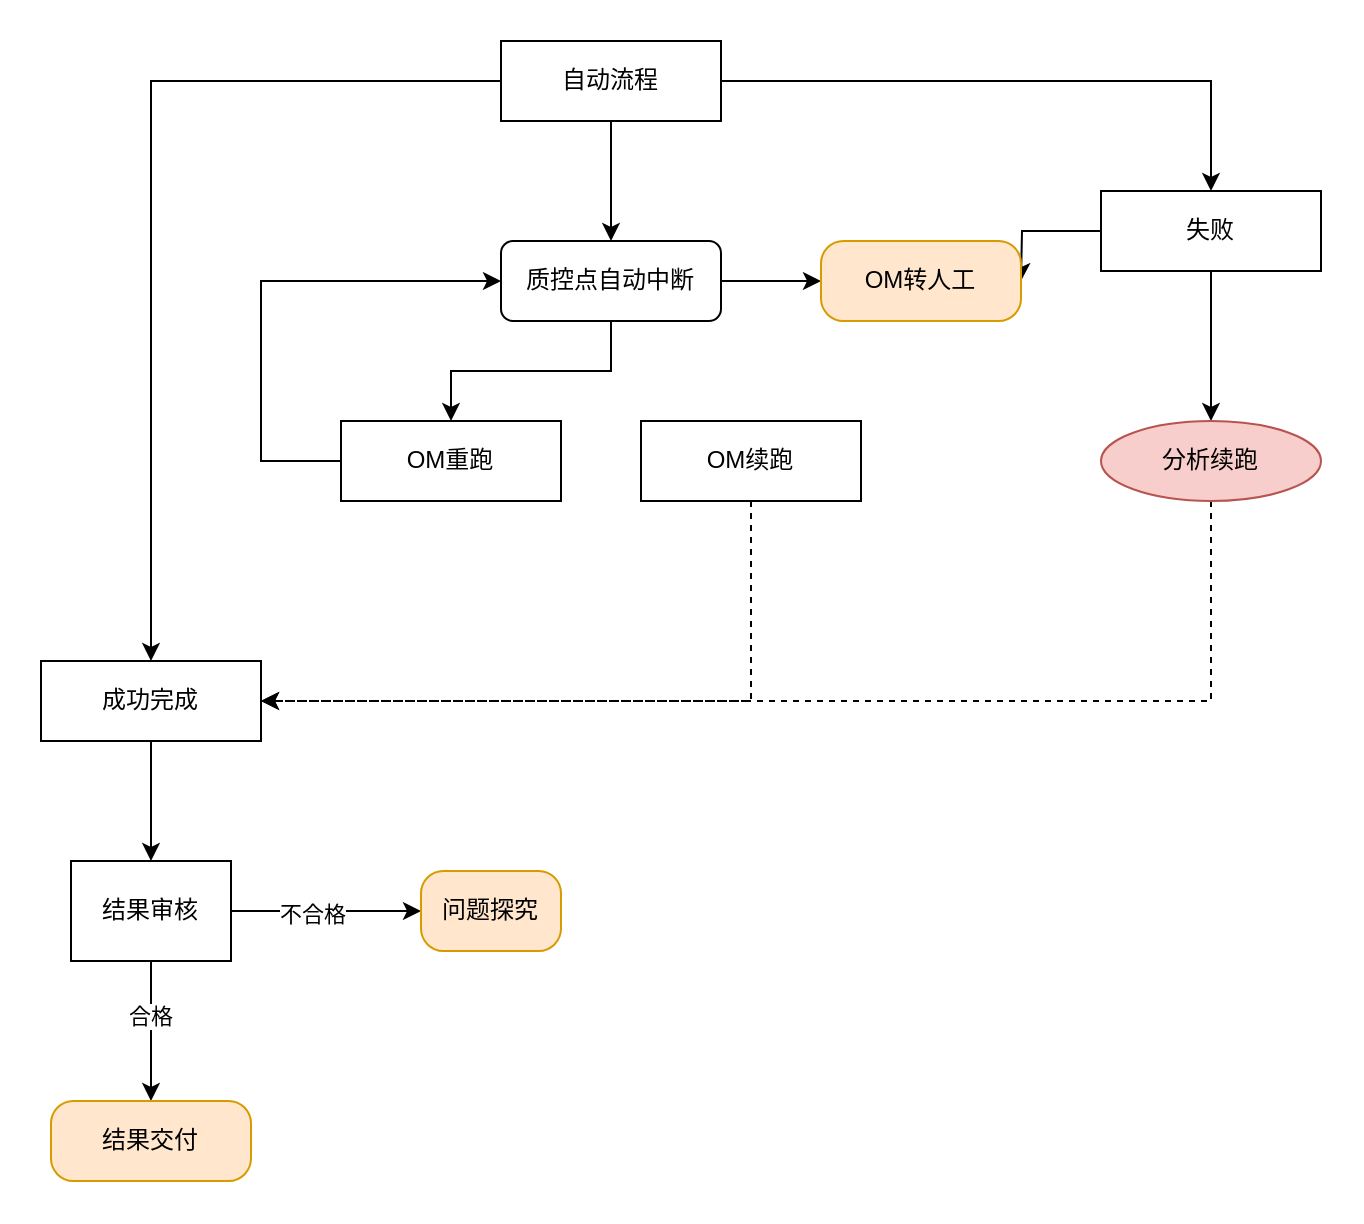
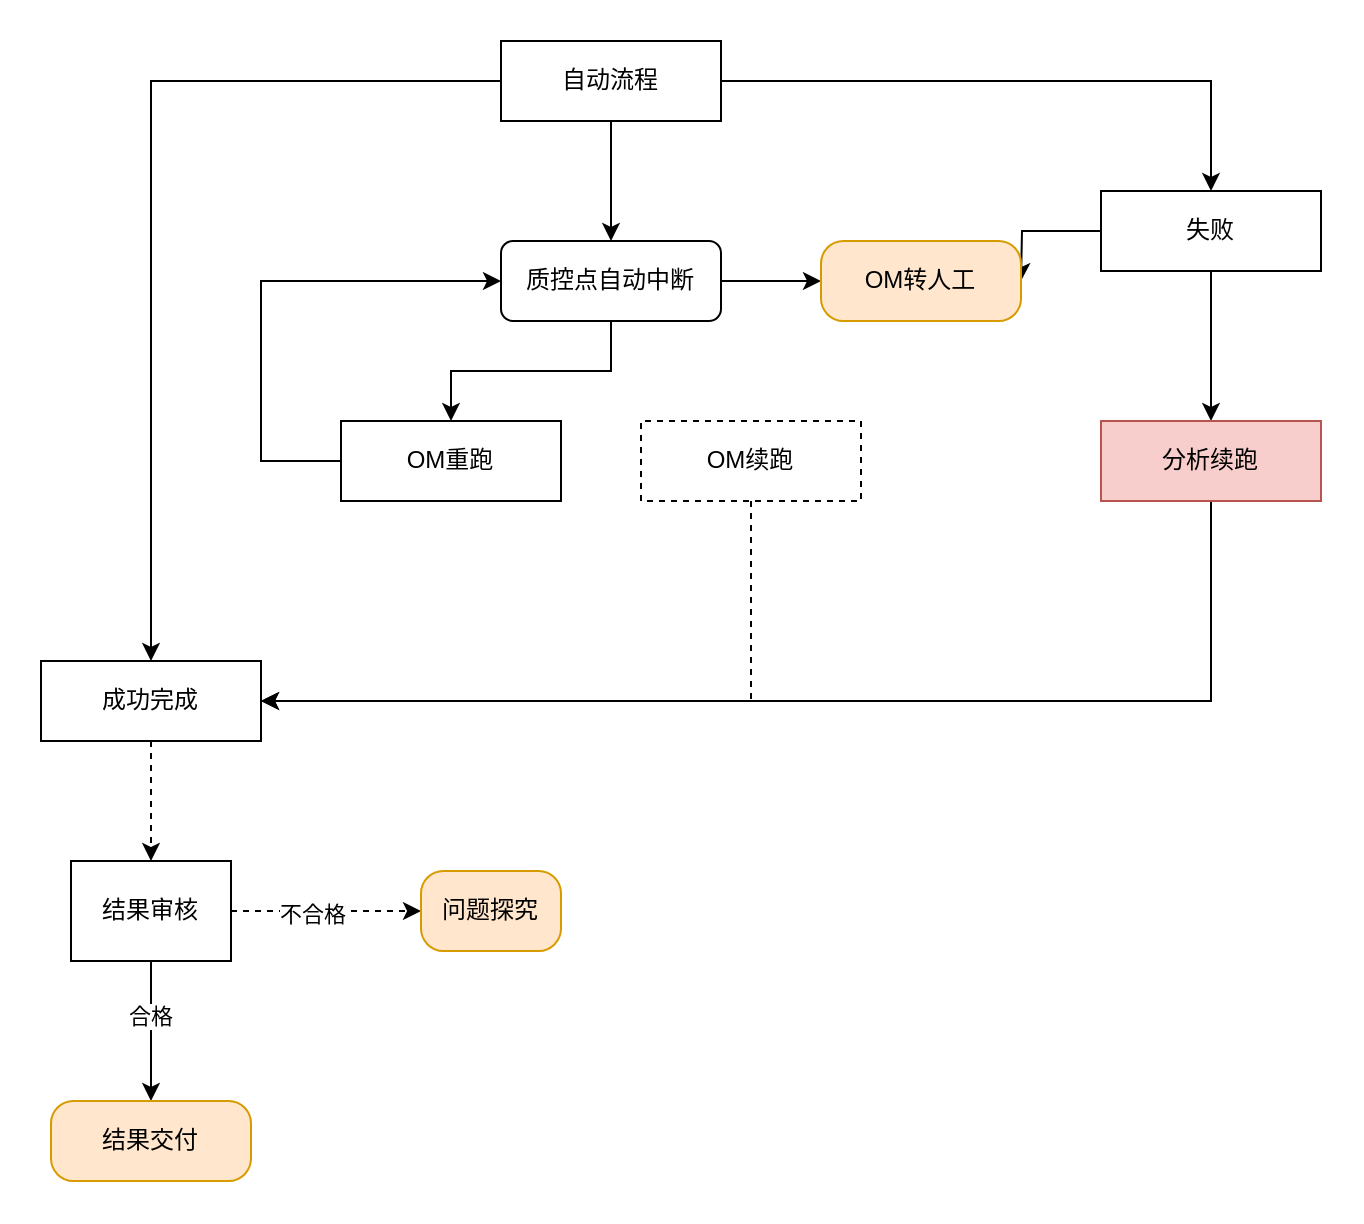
node "OM续跑": style solid -> dashed
node "分析续跑": shape ellipse -> rectangle
edge "分析续跑" -> "成功完成": style dashed -> solid
edge "成功完成" -> "结果审核": style solid -> dashed
edge "结果审核" -> "问题探究": style solid -> dashed
